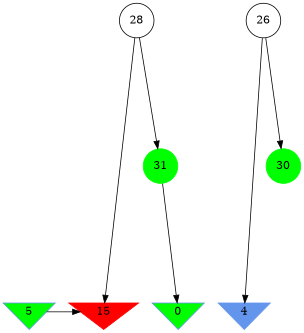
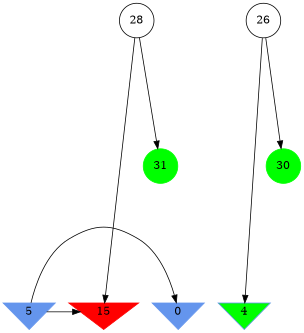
edge "31" -> "0": now "5" -> "0"
node "5": fillcolor green -> cornflowerblue
node "0": fillcolor green -> cornflowerblue
node "4": fillcolor cornflowerblue -> green
